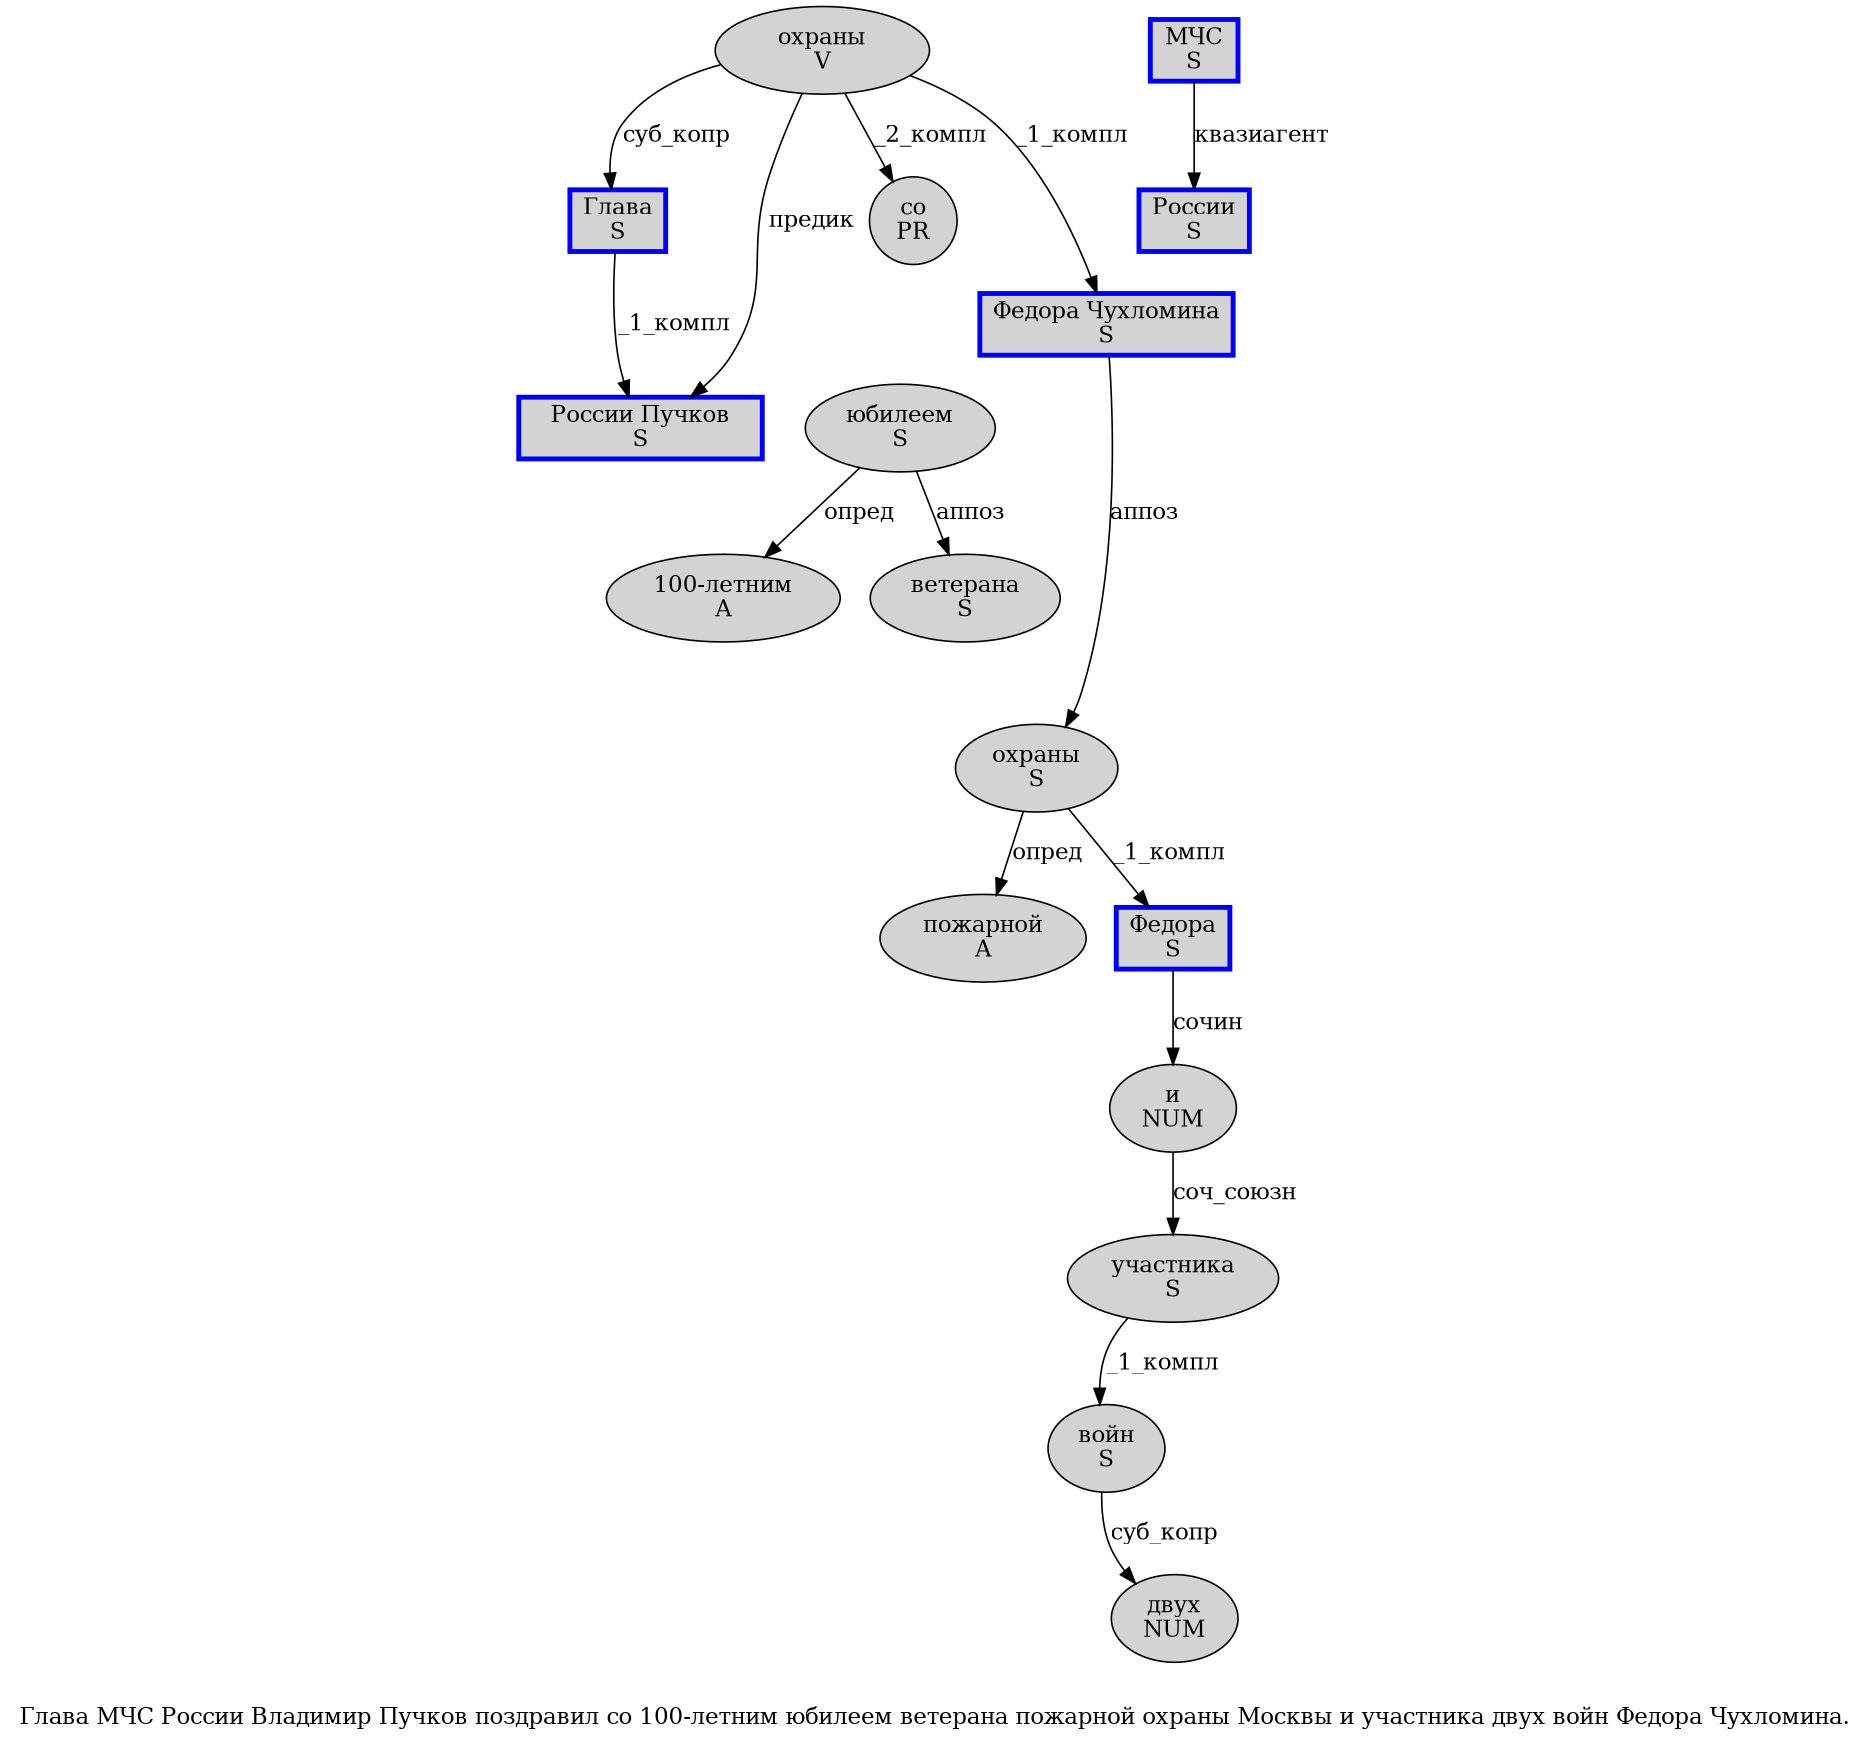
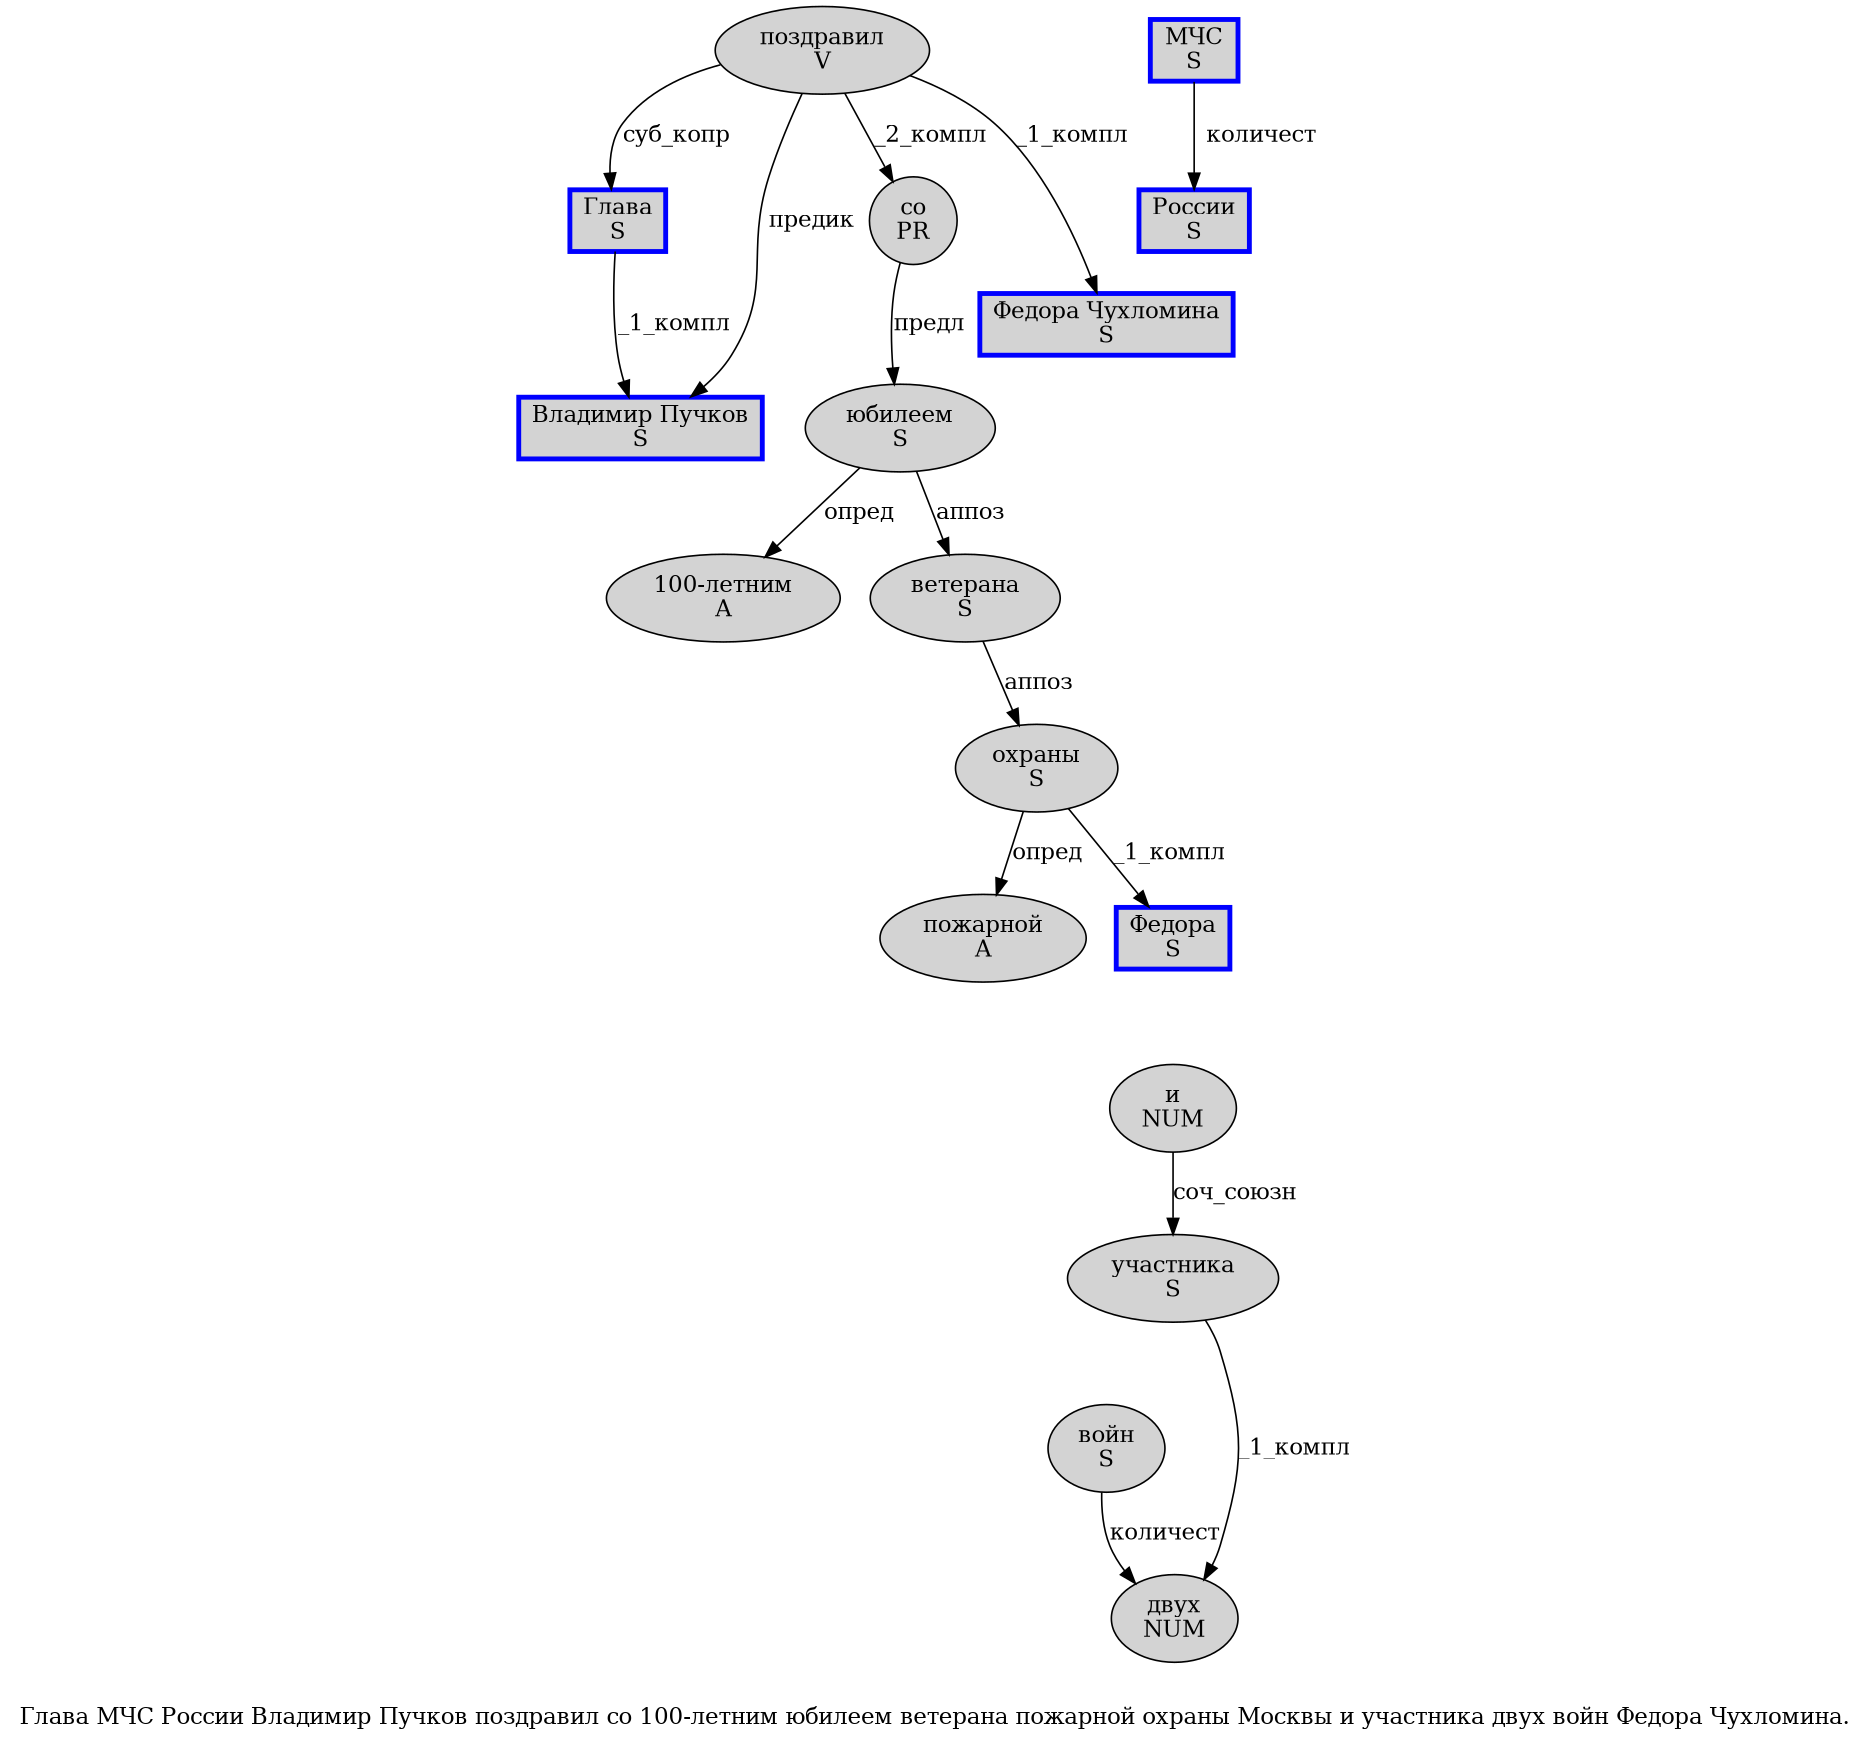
node "охраны V": label "охраны V" -> "поздравил V"
edge "МЧС S" -> "России S": label "квазиагент" -> "количест"
edge "со PR" -> "юбилеем S": added, label "предл"
node "России Пучков S": label "России Пучков S" -> "Владимир Пучков S"
edge "Федора Чухломина S" -> "охраны S": now "ветерана S" -> "охраны S"
edge "Федора S" -> "и NUM": removed, label "сочин"
edge "участника S" -> "войн S": now "участника S" -> "двух NUM"
edge "войн S" -> "двух NUM": label "суб_копр" -> "количест"
